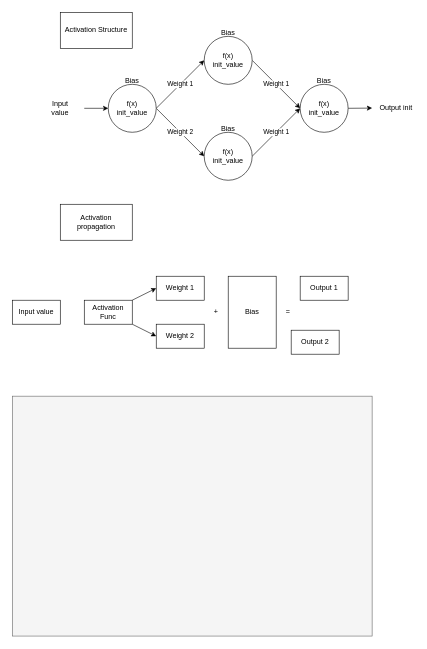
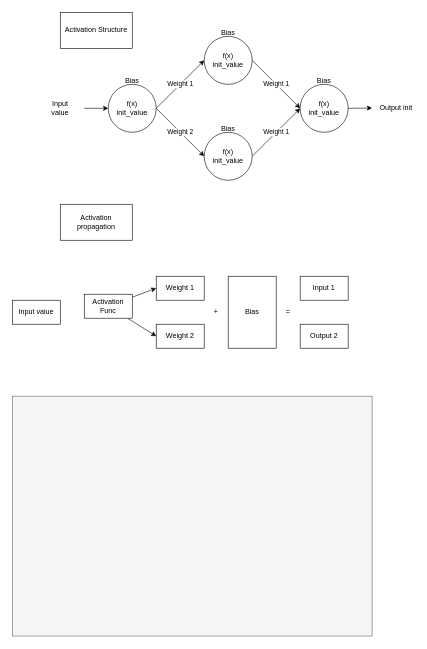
node "Output 1": label "Output 1" -> "Input 1"
node "Activation Func": moved (108, 312) -> (108, 306)
node "Output 2": moved (315, 342) -> (324, 336)
